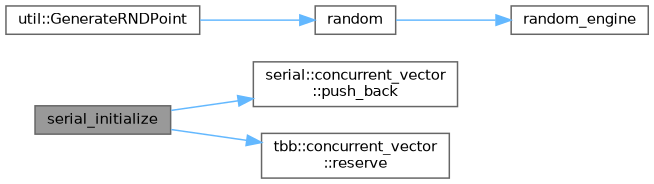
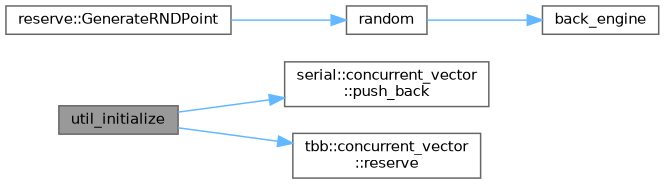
node "util::GenerateRNDPoint": label "util::GenerateRNDPoint" -> "reserve::GenerateRNDPoint"
node "random_engine": label "random_engine" -> "back_engine"
node "serial_initialize": label "serial_initialize" -> "util_initialize"
